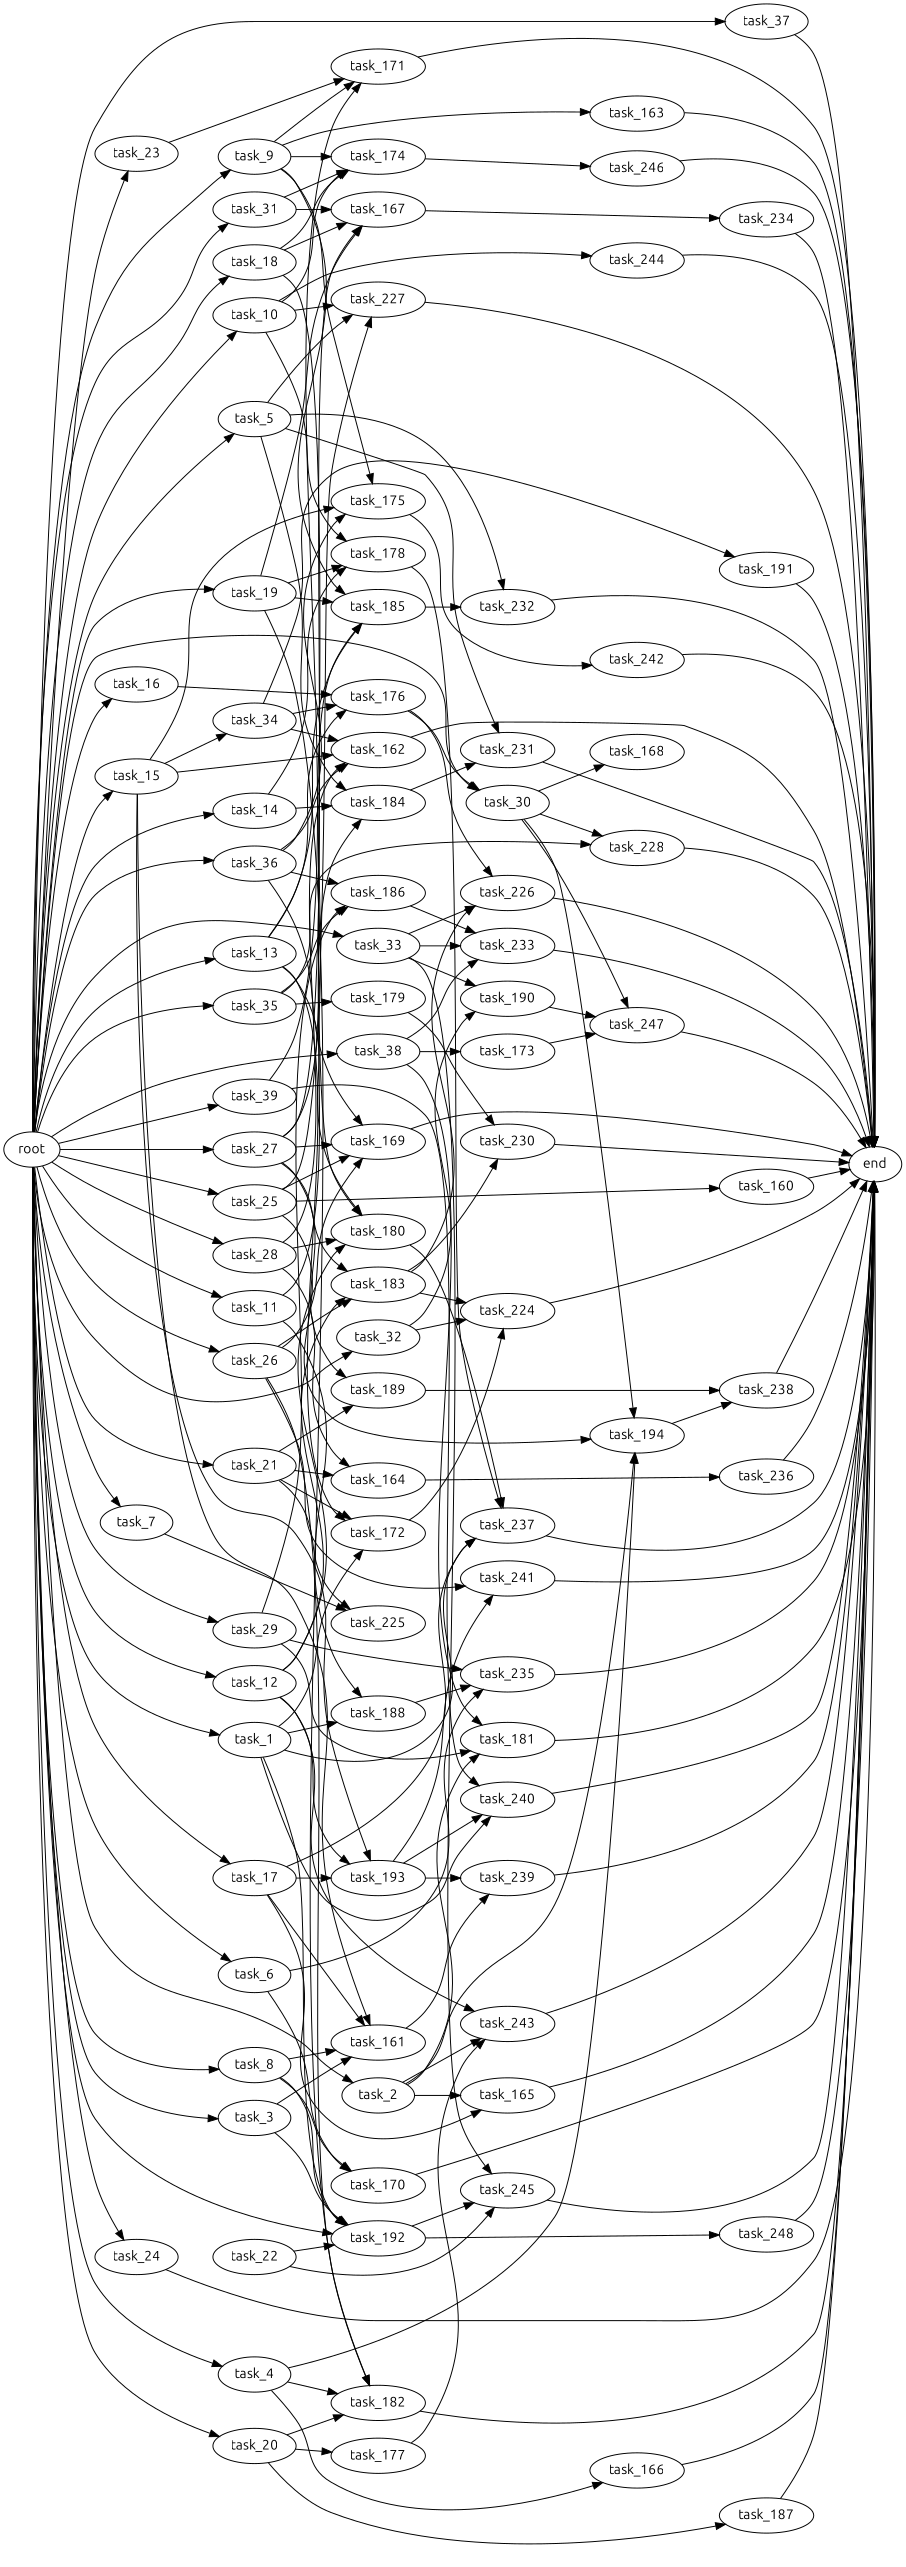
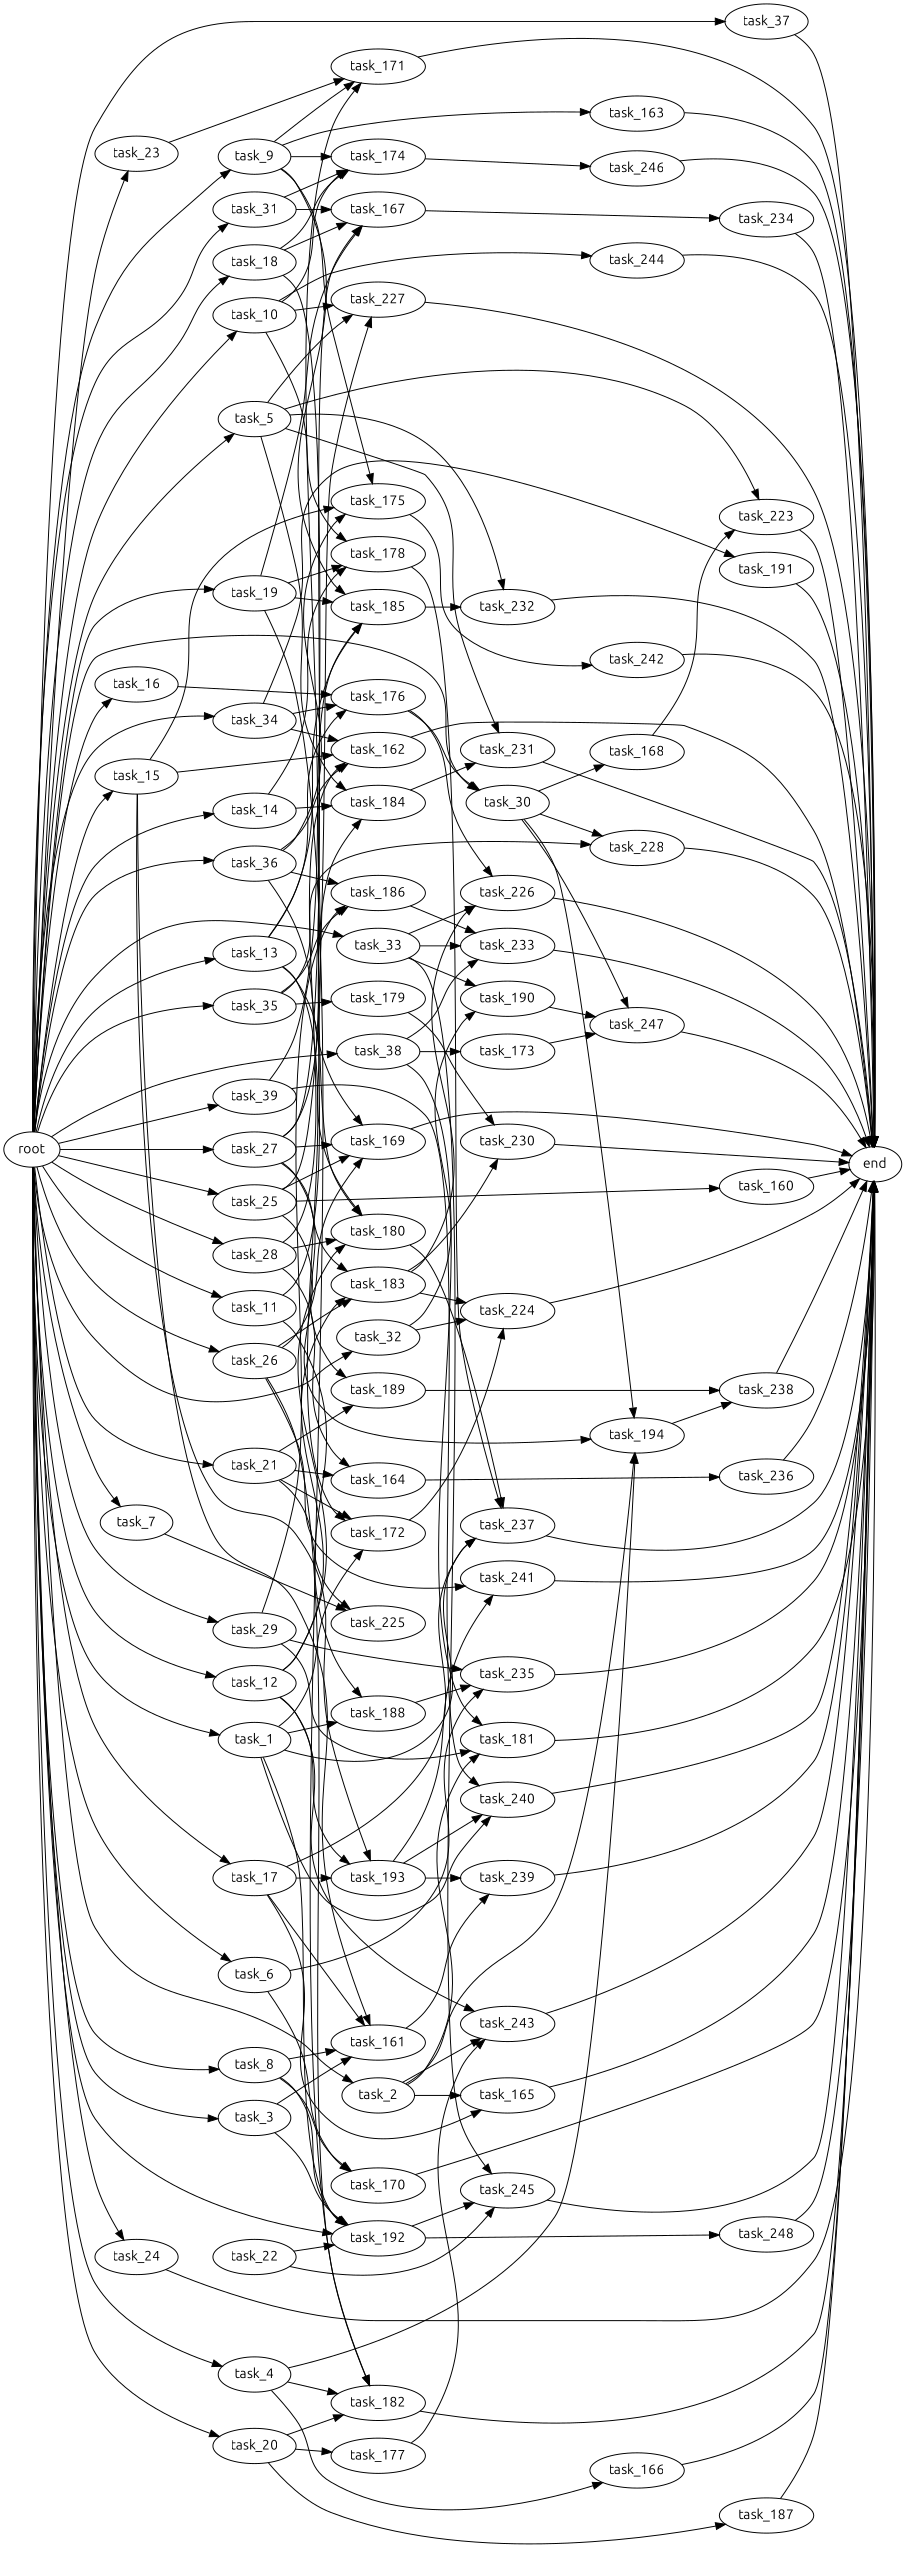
node "task_223": added
edge "task_15" -> "task_34": now "root" -> "task_34"
